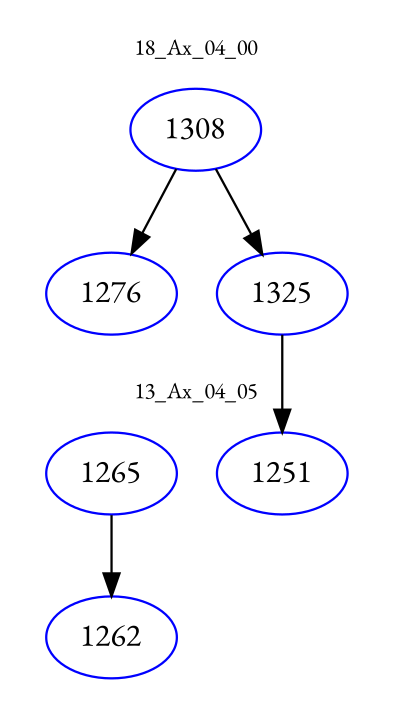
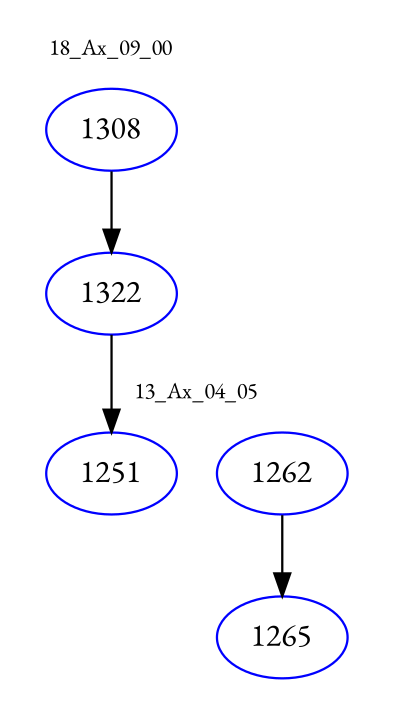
cluster "18_Ax_04_00": label "18_Ax_04_00" -> "18_Ax_09_00"
node "1276": removed
node "1325": label "1325" -> "1322"
edge "1265" -> "1262": reversed
